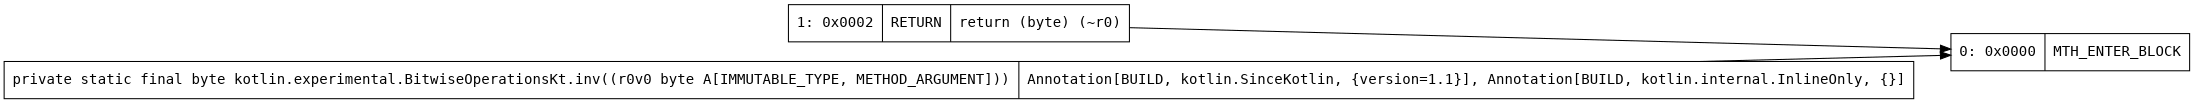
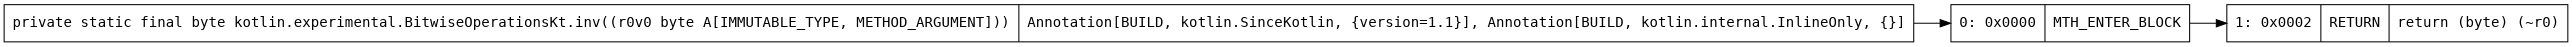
edge "1: 0x0002" -> "0: 0x0000": reversed
